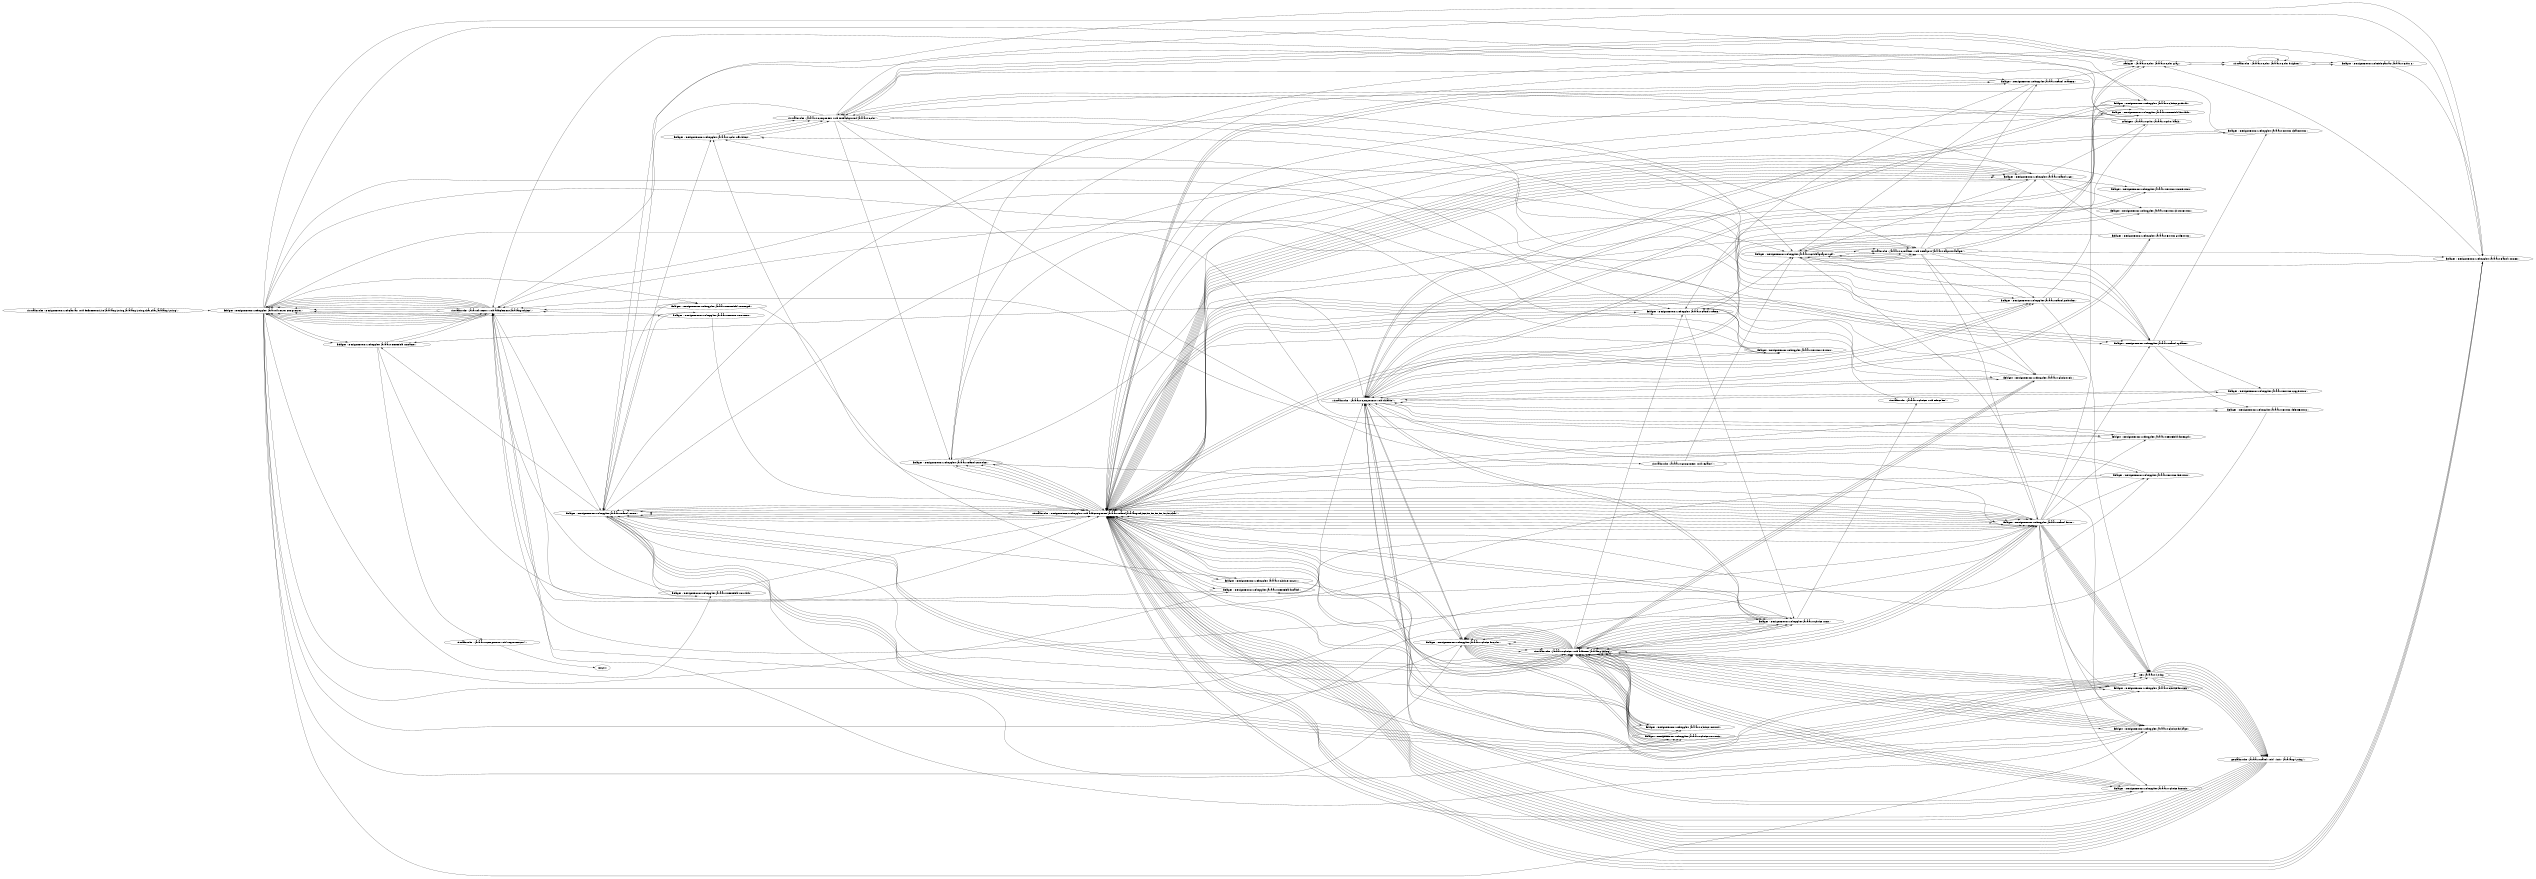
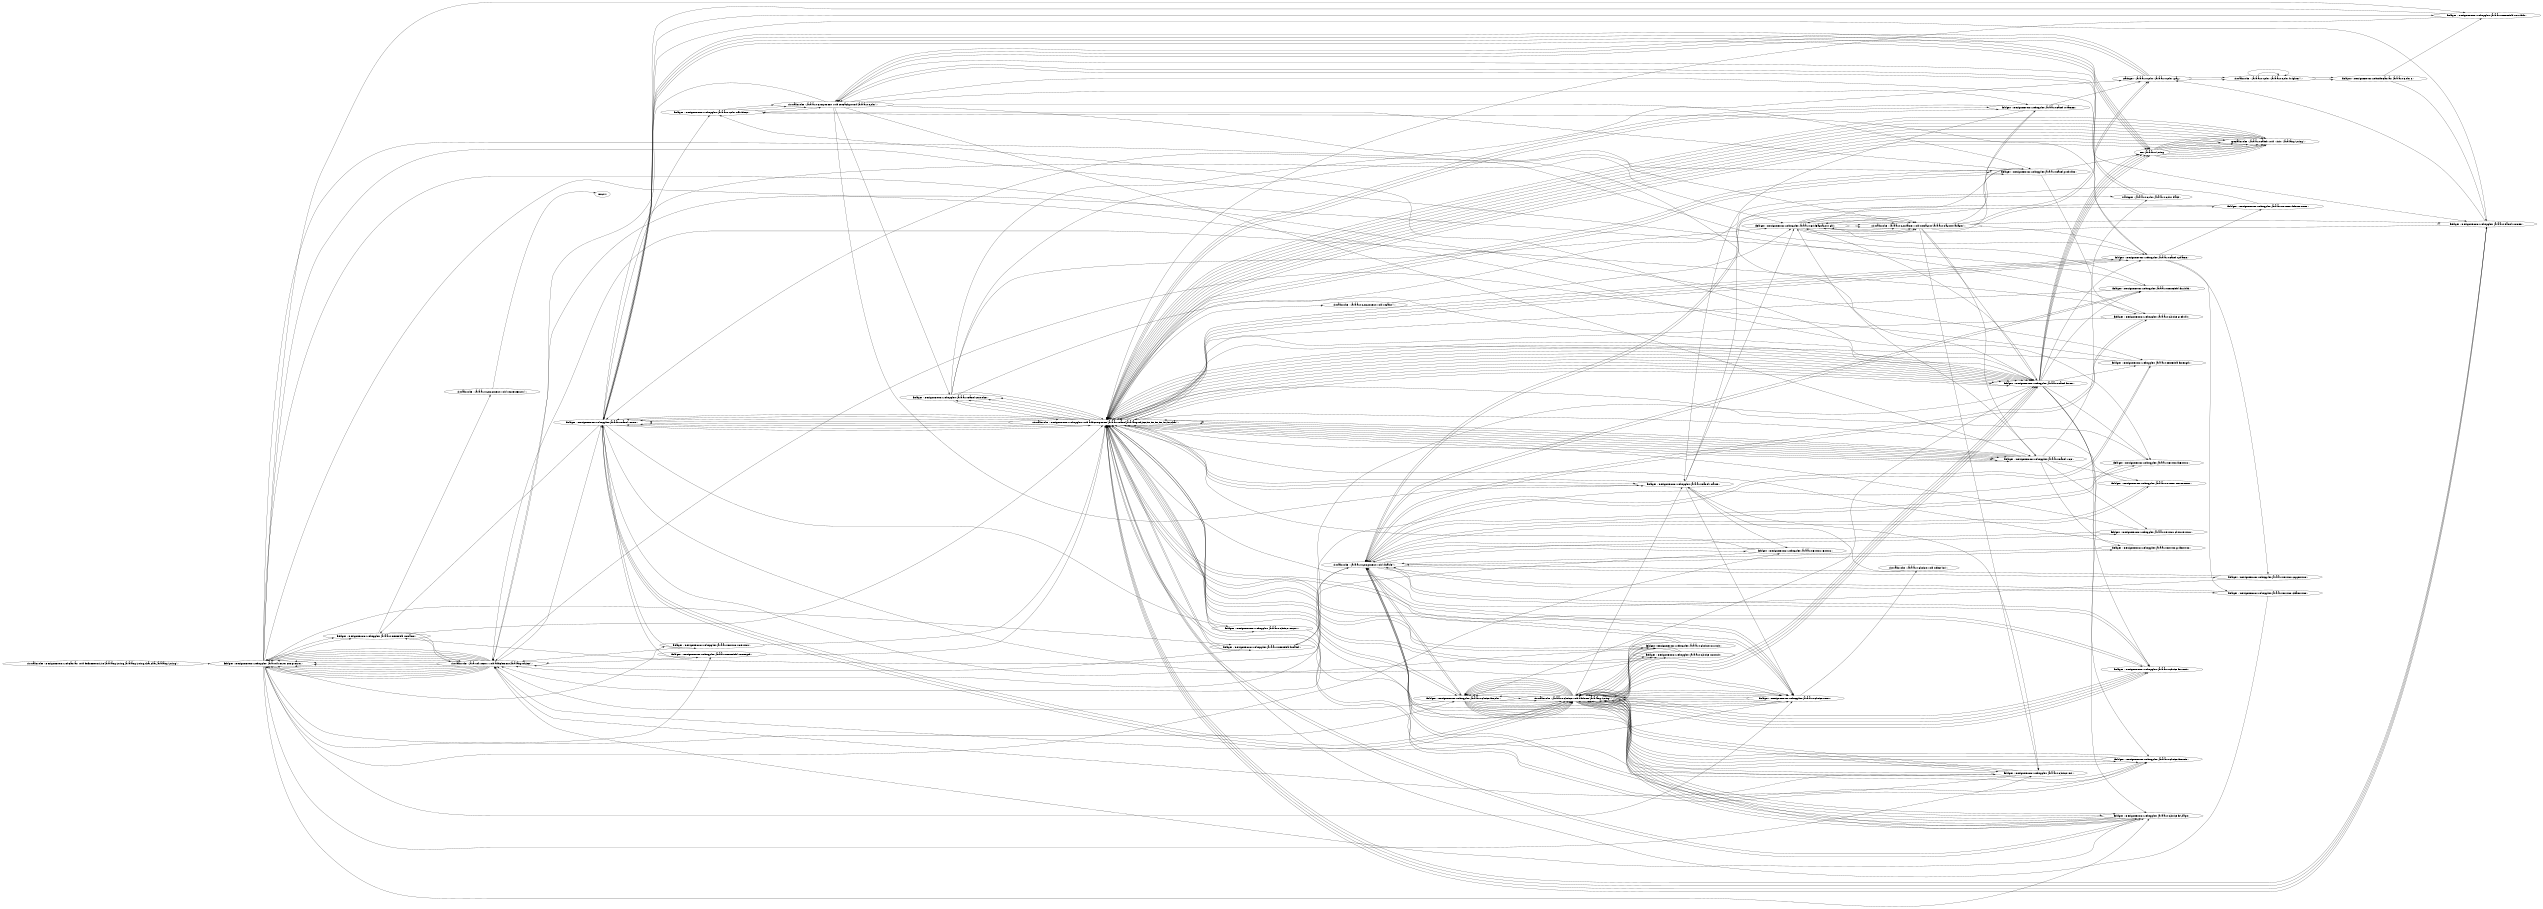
edge "fieldput <DesignARoom.WebTitleCanvas: java.awt.Color c>" -> "fieldget <DesignARoom.WebApplet: java.awt.Panel controlsP>": now "fieldput <DesignARoom.WebTitleCanvas: java.awt.Color c>" -> "fieldget <DesignARoom.WebApplet: java.awt.TextField rmWidth>"
edge "staticget <java.awt.Color: java.awt.Color black>" -> "fieldget <DesignARoom.WebApplet: java.awt.Panel rotateP>": reversed
edge "virtualinvoke <java.awt.Component: void repaint()>" -> "fieldget <DesignARoom.WebApplet: java.awt.Choice fnShape>": now "virtualinvoke <java.awt.Component: void disable()>" -> "fieldget <DesignARoom.WebApplet: java.awt.Choice fnShape>"
